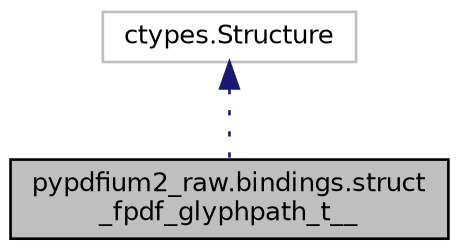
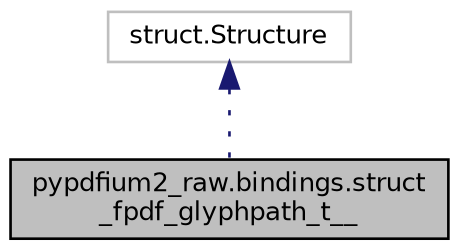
node "ctypes.Structure": label "ctypes.Structure" -> "struct.Structure"
